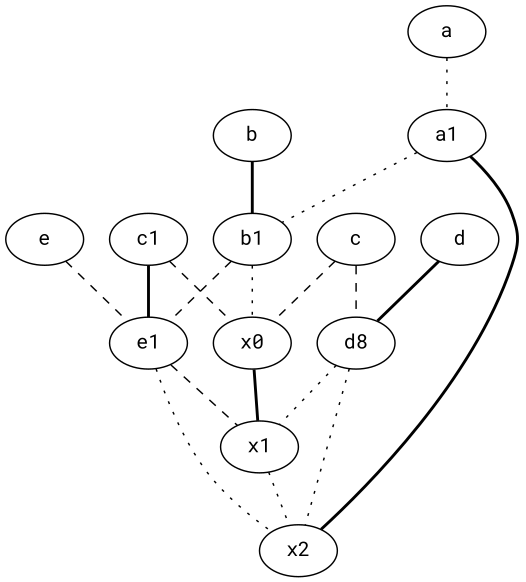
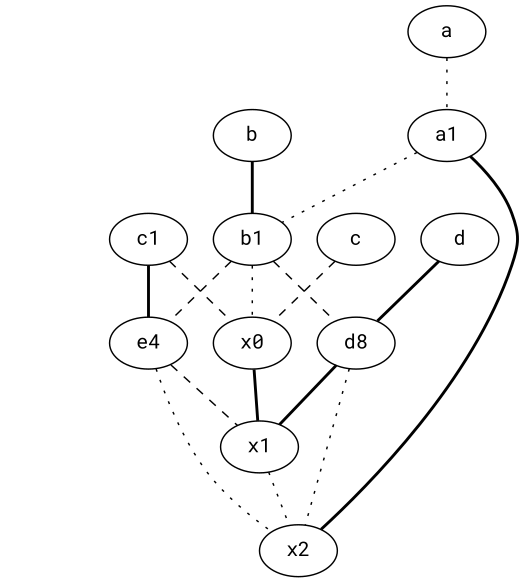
node "e": removed
edge "c" -- "d8": now "b1" -- "d8"
node "e1": label "e1" -> "e4"
edge "d8" -- "x1": style dotted -> bold
